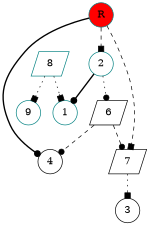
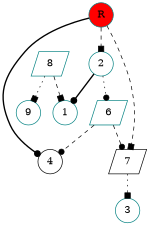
edge "8" -> "1": style dotted -> dashed
node "6": color black -> teal
node "3": color black -> teal
